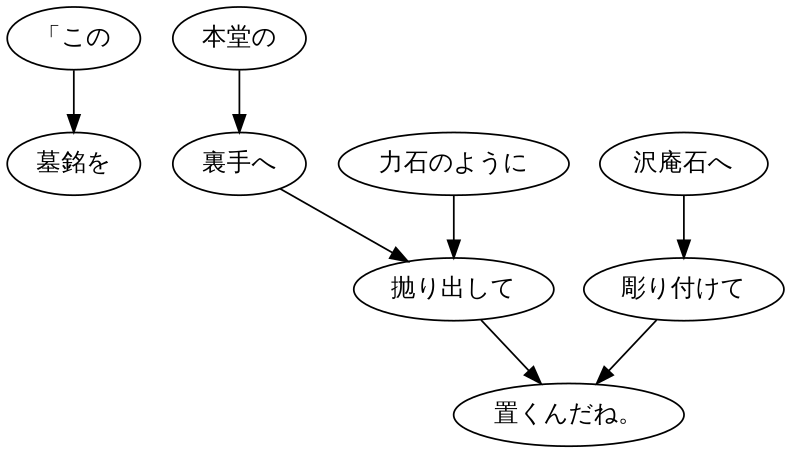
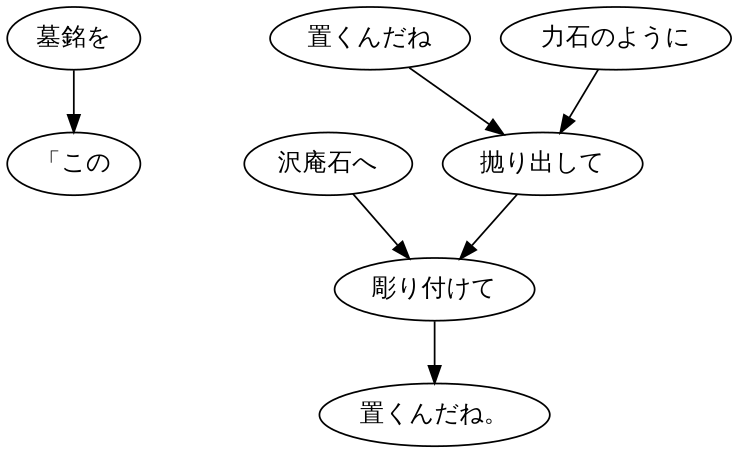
node "本堂の": removed
edge "「この" -> "墓銘を": reversed
node "裏手へ": label "裏手へ" -> "置くんだね"
edge "抛り出して" -> "置くんだね。": now "抛り出して" -> "彫り付けて"
